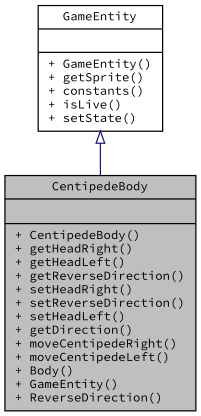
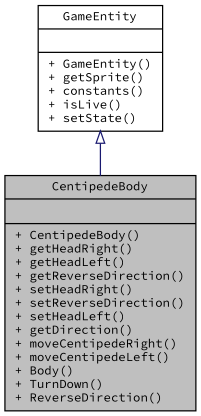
node "CentipedeBody": text "+ GameEntity()" -> "+ TurnDown()"
